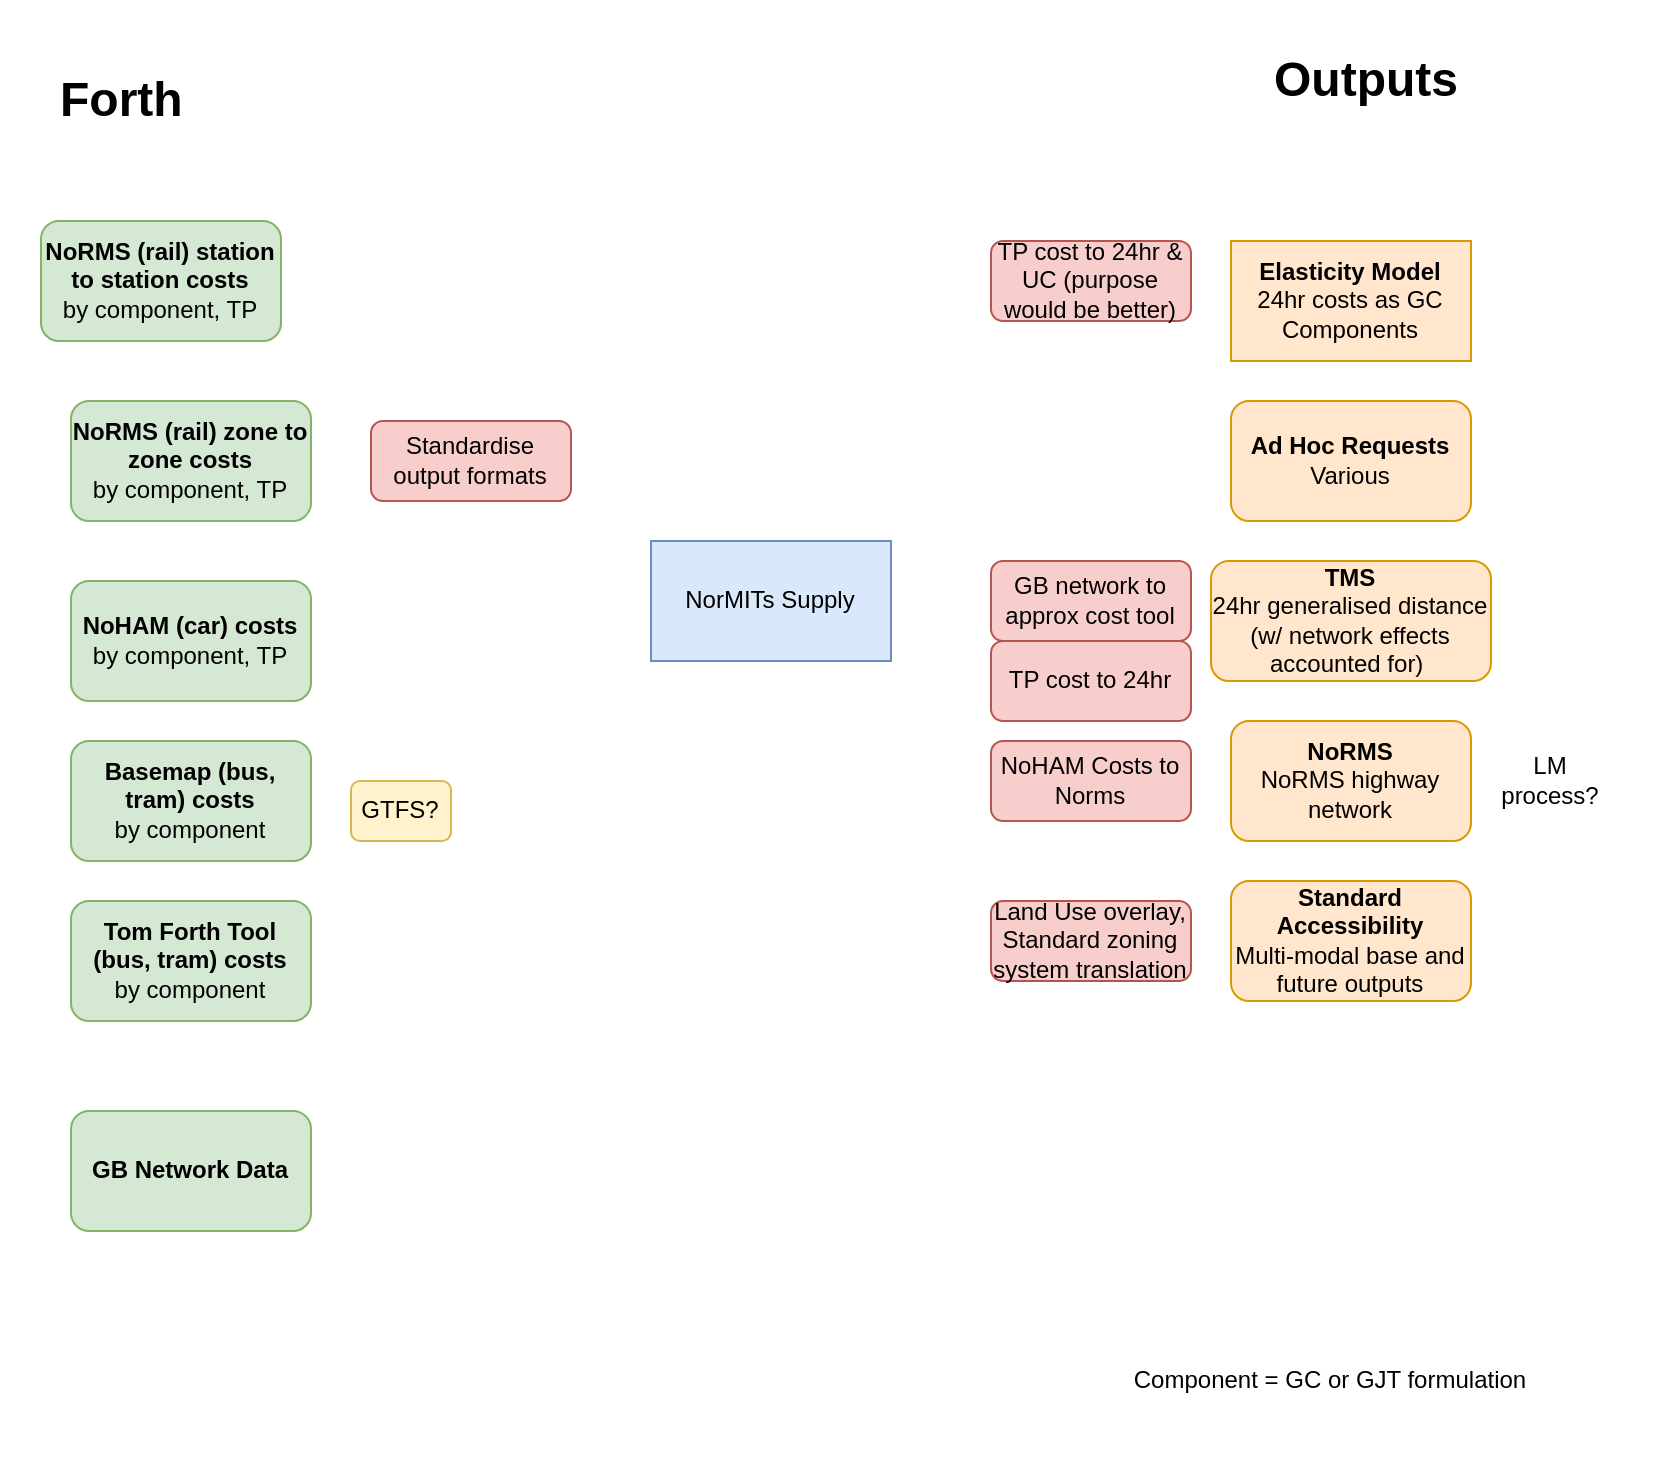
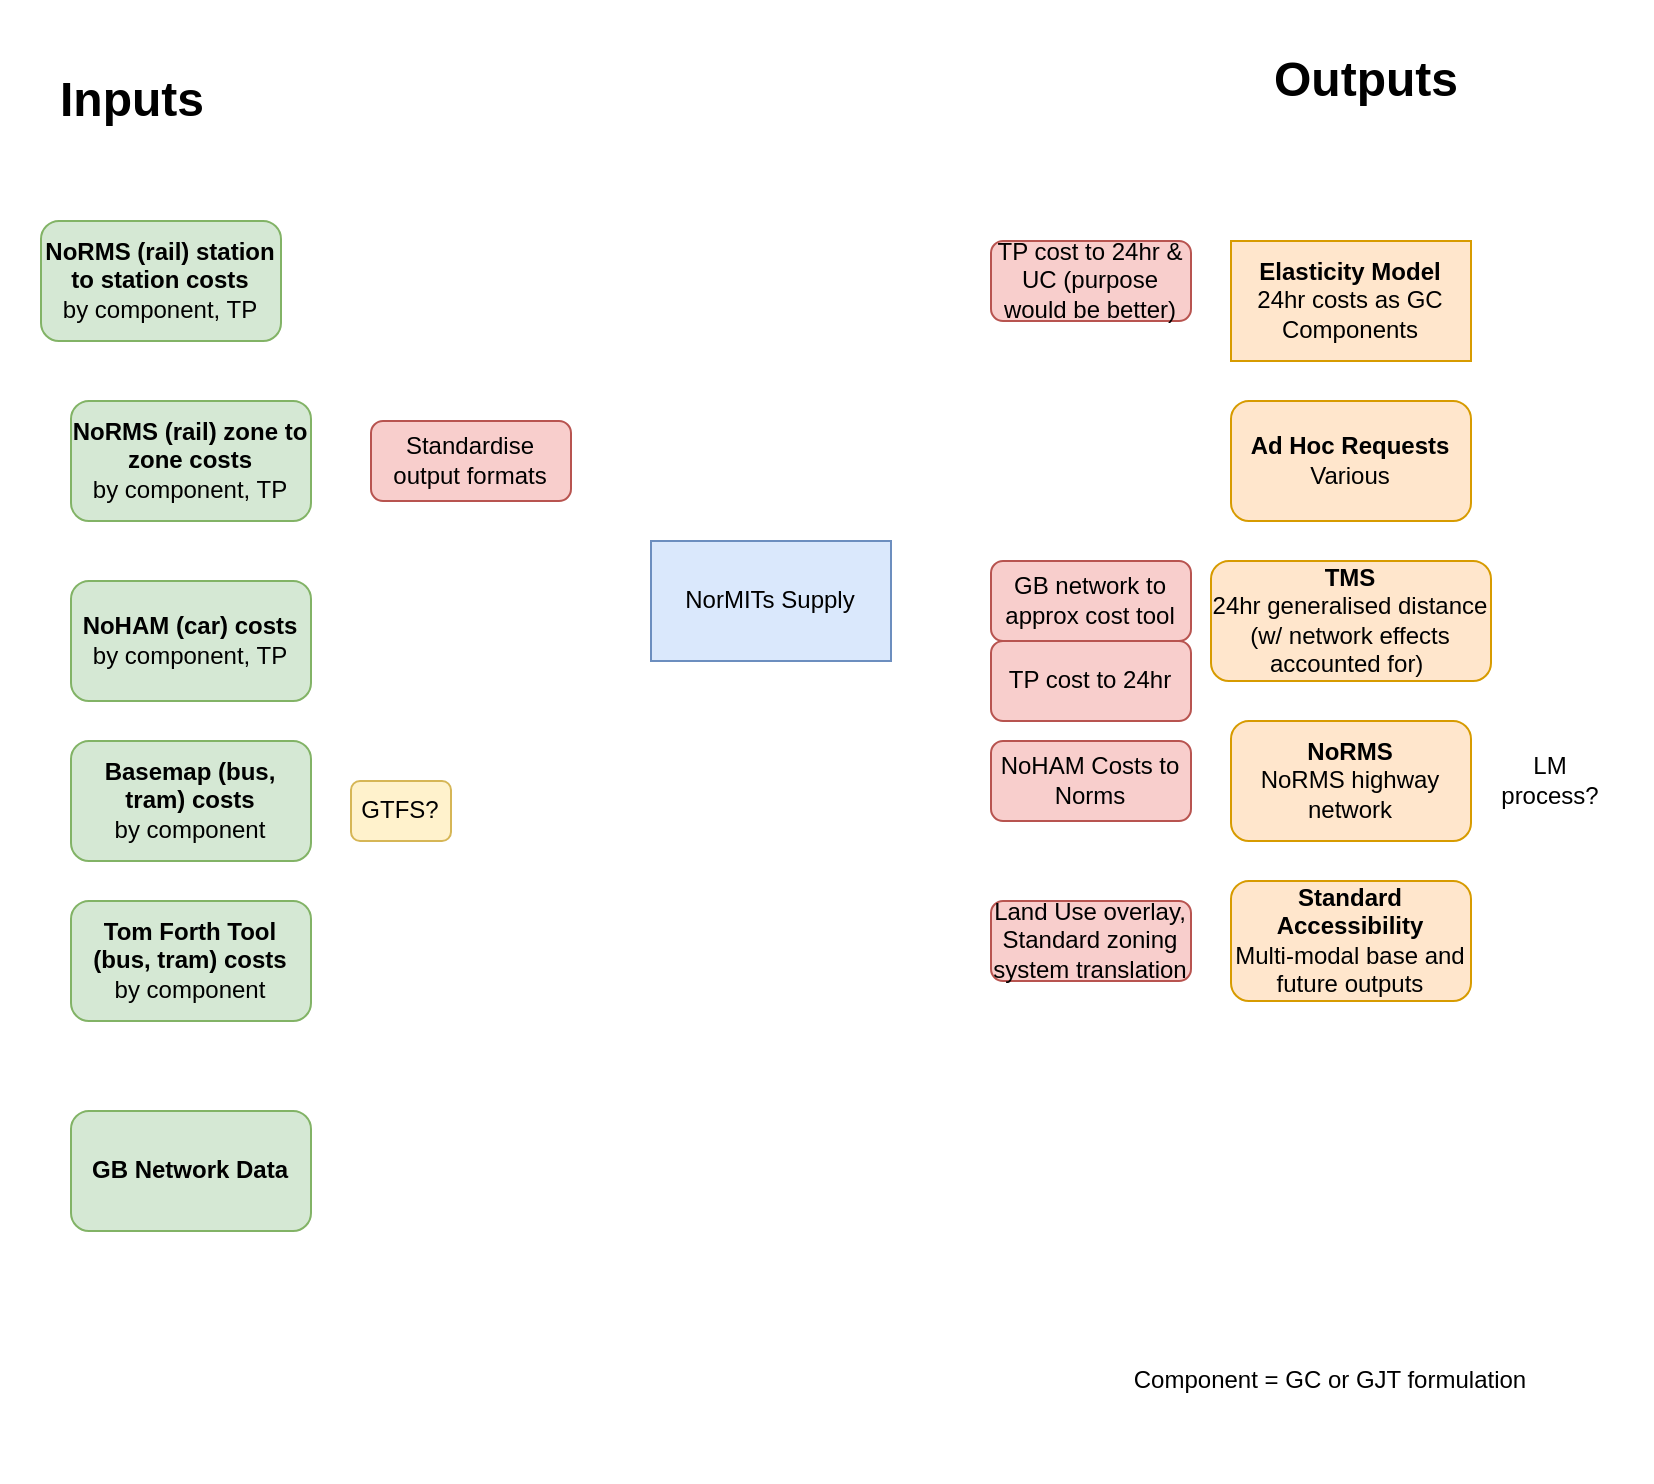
node "Forth": label "Forth" -> "Inputs"
